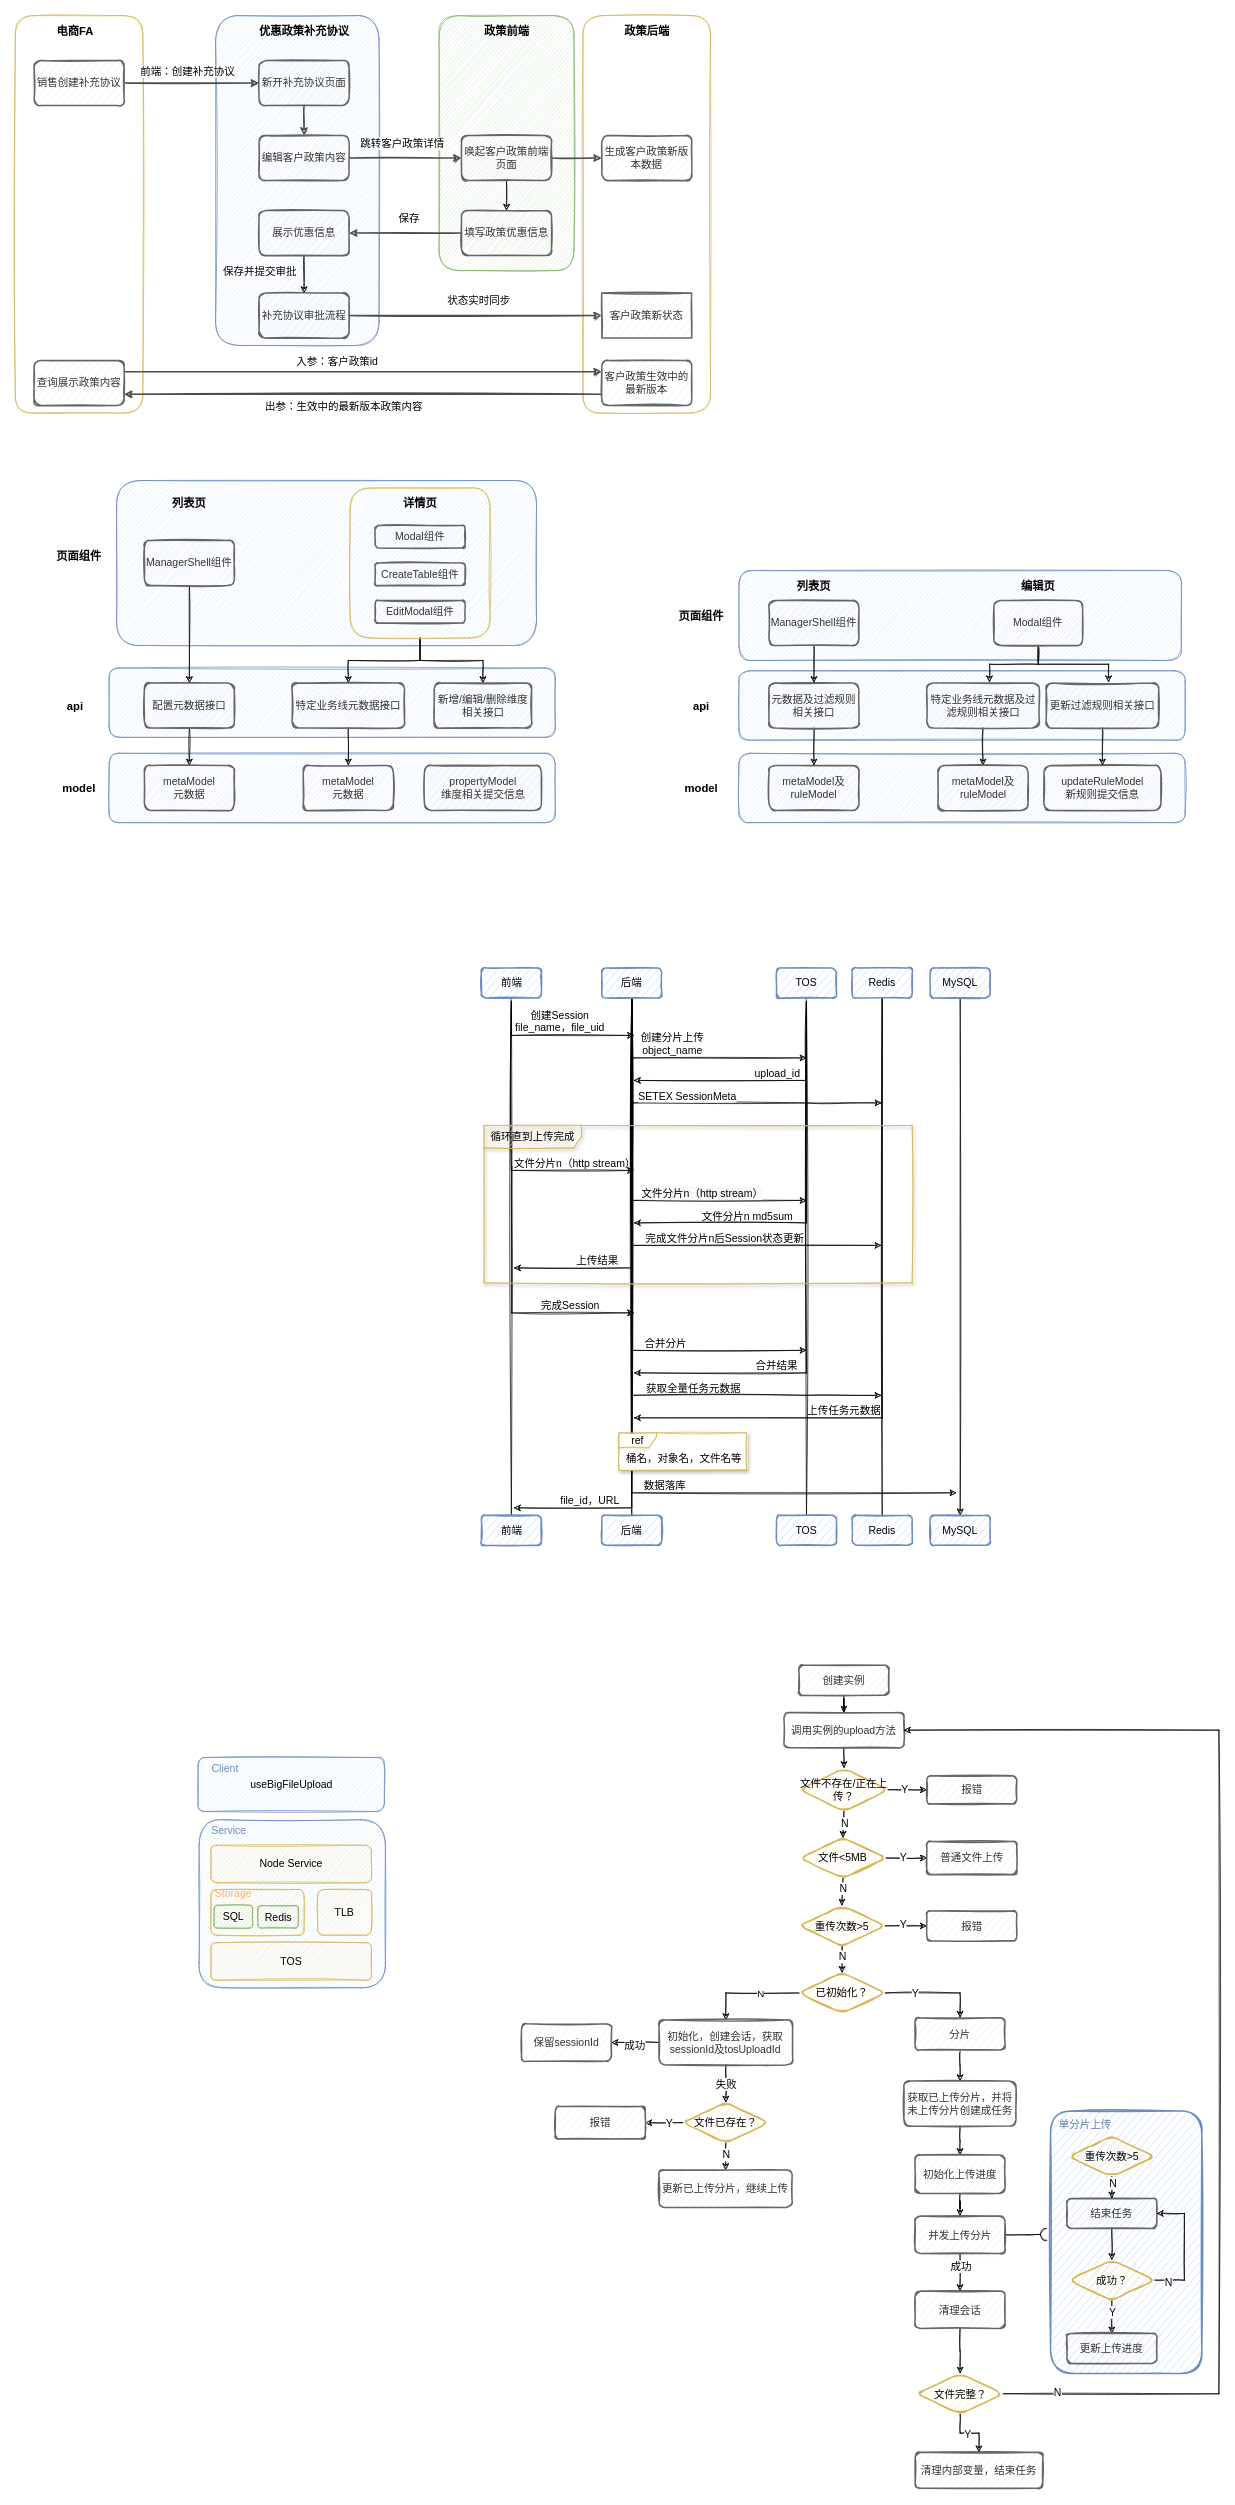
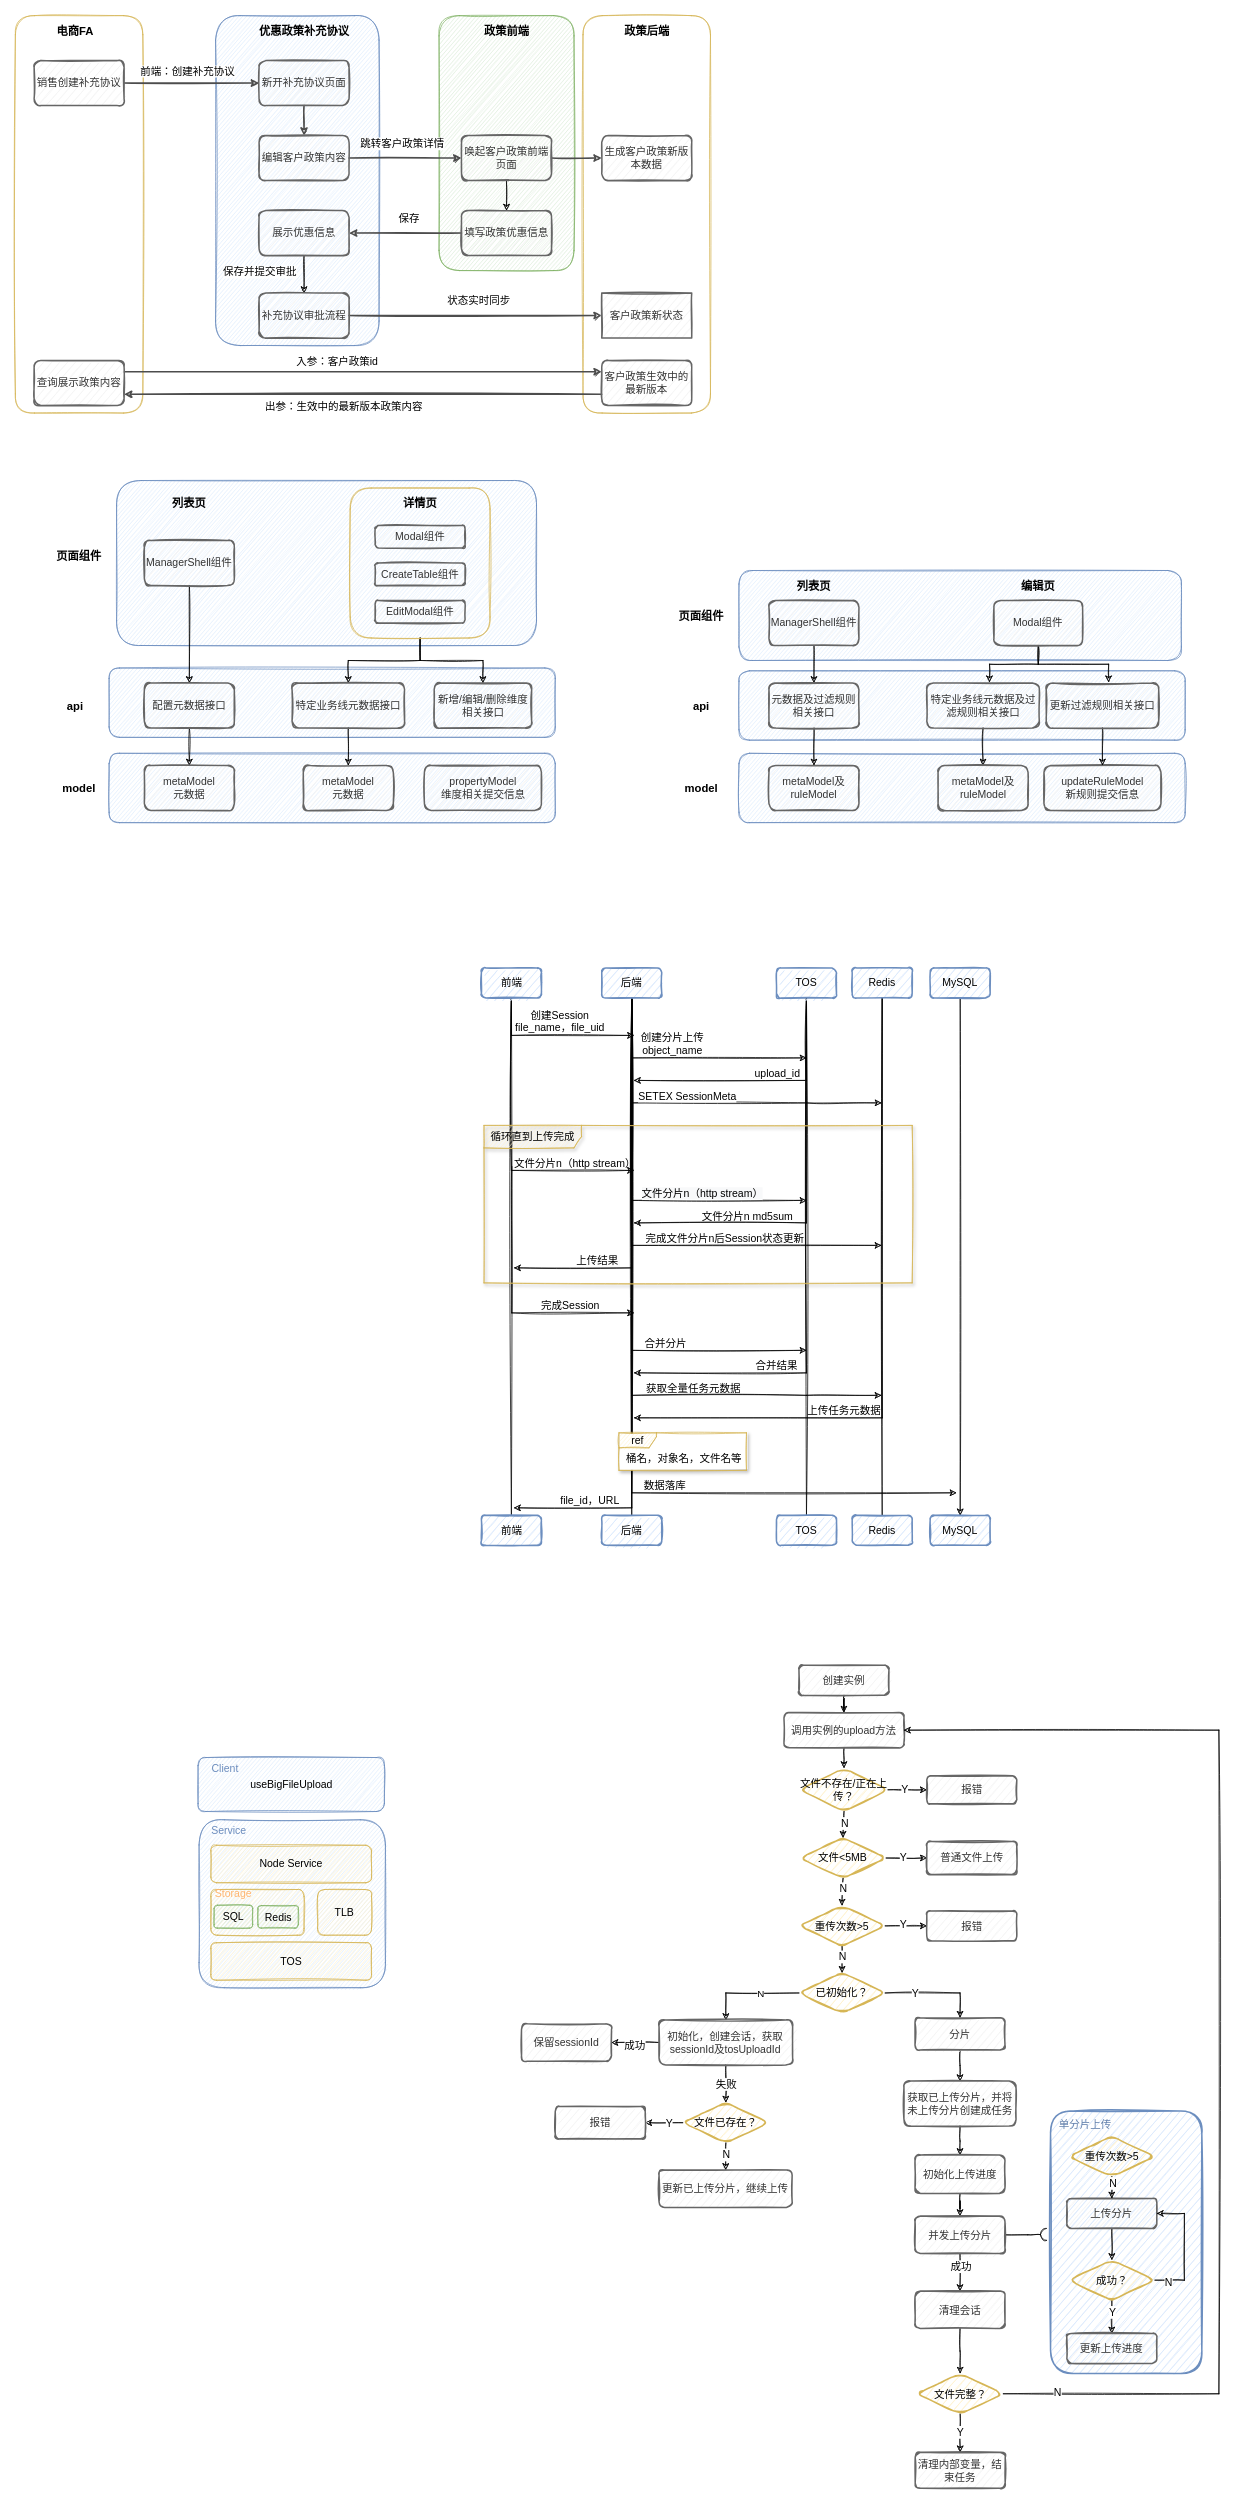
node "结束任务": label "结束任务" -> "上传分片"
node "清理内部变量，结束任务": size 128x36 -> 90x36
